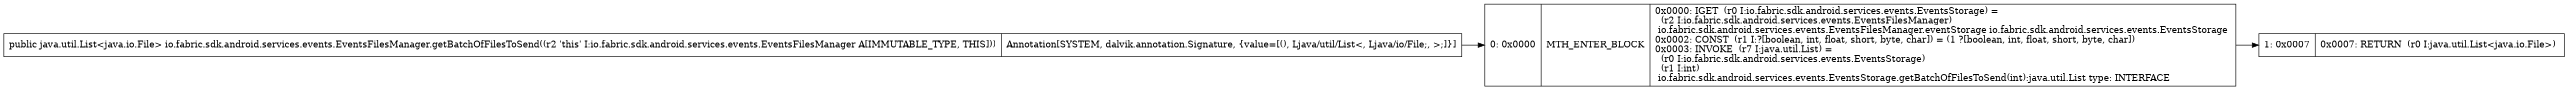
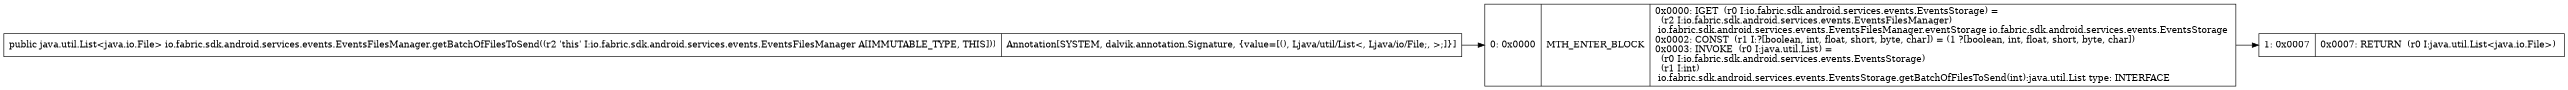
node "0: 0x0000": text "0x0003: INVOKE  (r7 I:java.util.List) =" -> "0x0003: INVOKE  (r0 I:java.util.List) ="
